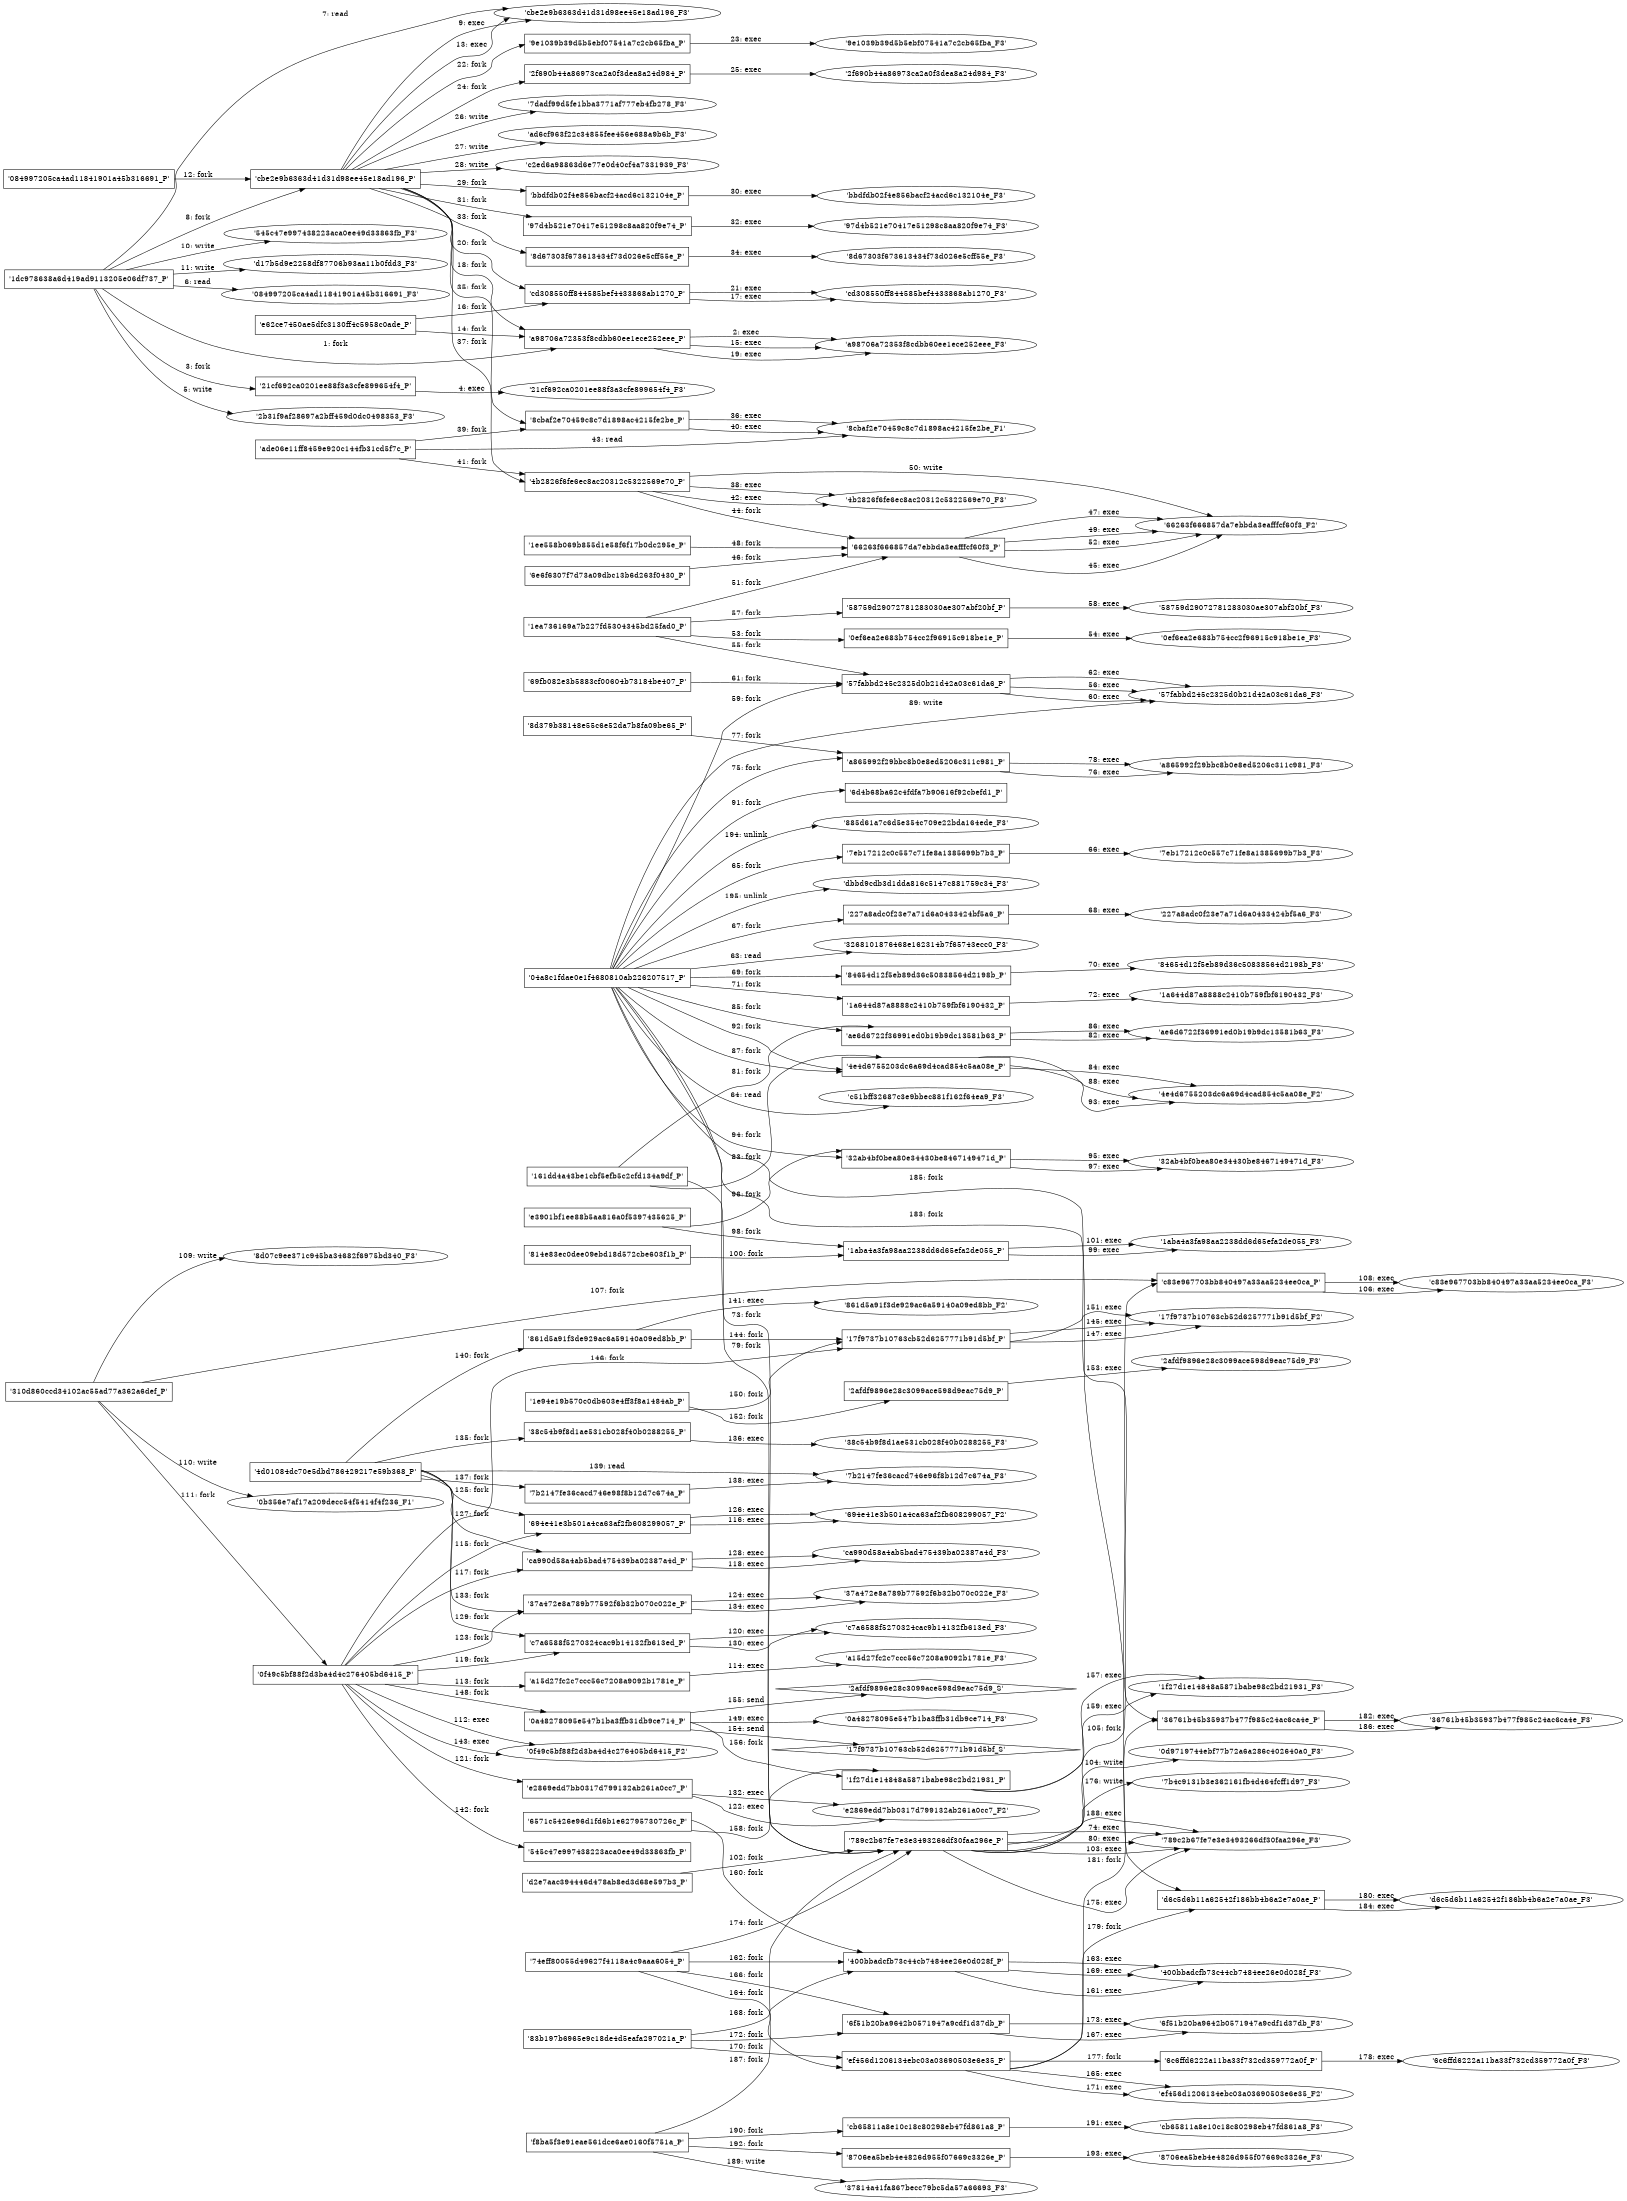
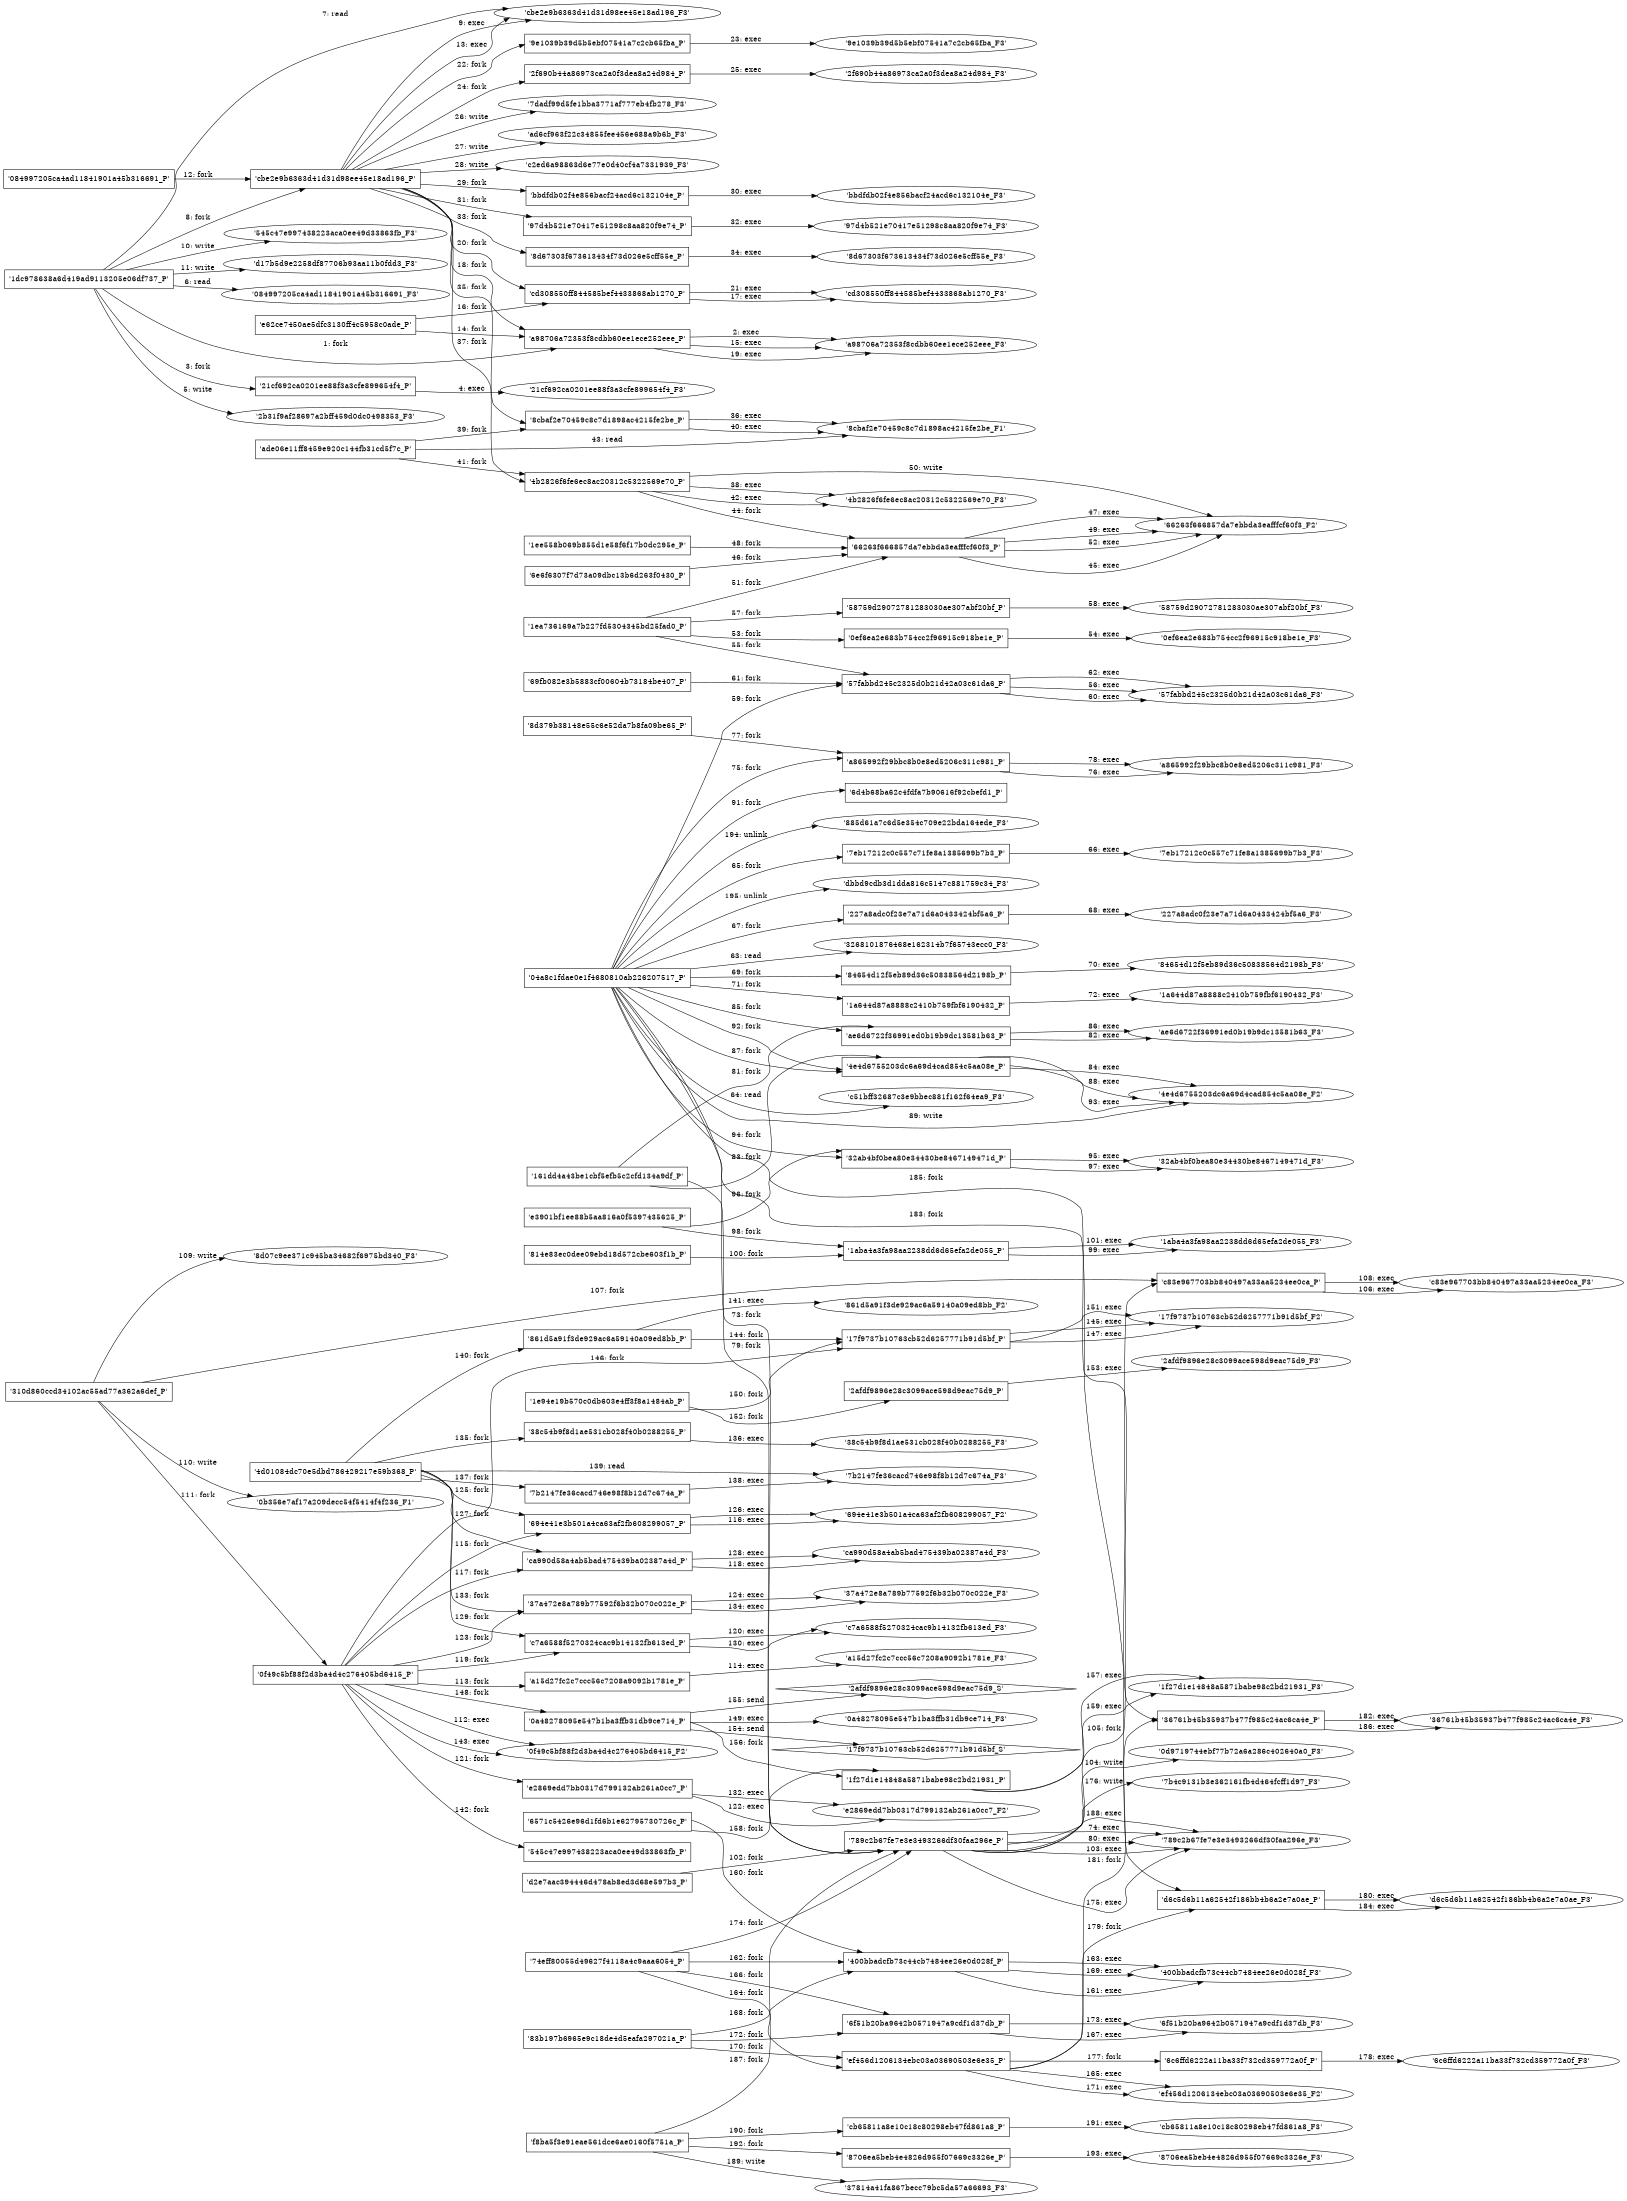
edge "'04a8c1fdae0e1f4680810ab226207517_P'" -> "'57fabbd245c2325d0b21d42a03c61da6_F3'": now "'04a8c1fdae0e1f4680810ab226207517_P'" -> "'4e4d6755203dc6a69d4cad854c5aa08e_F2'"
node "'7b2147fe36cacd746e96f8b12d7c674a_F3'": label "'7b2147fe36cacd746e96f8b12d7c674a_F3'" -> "'7b2147fe36cacd746e98f8b12d7c674a_F3'"
